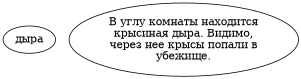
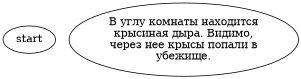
node "дыра": label "дыра" -> "start"
